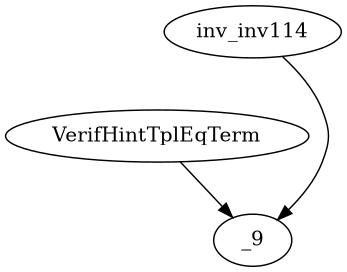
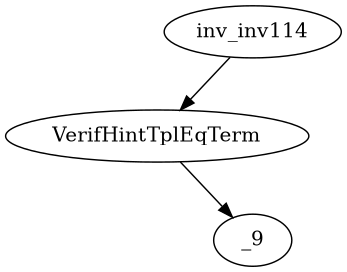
edge "inv_inv114" -> "_9": now "inv_inv114" -> "VerifHintTplEqTerm"
